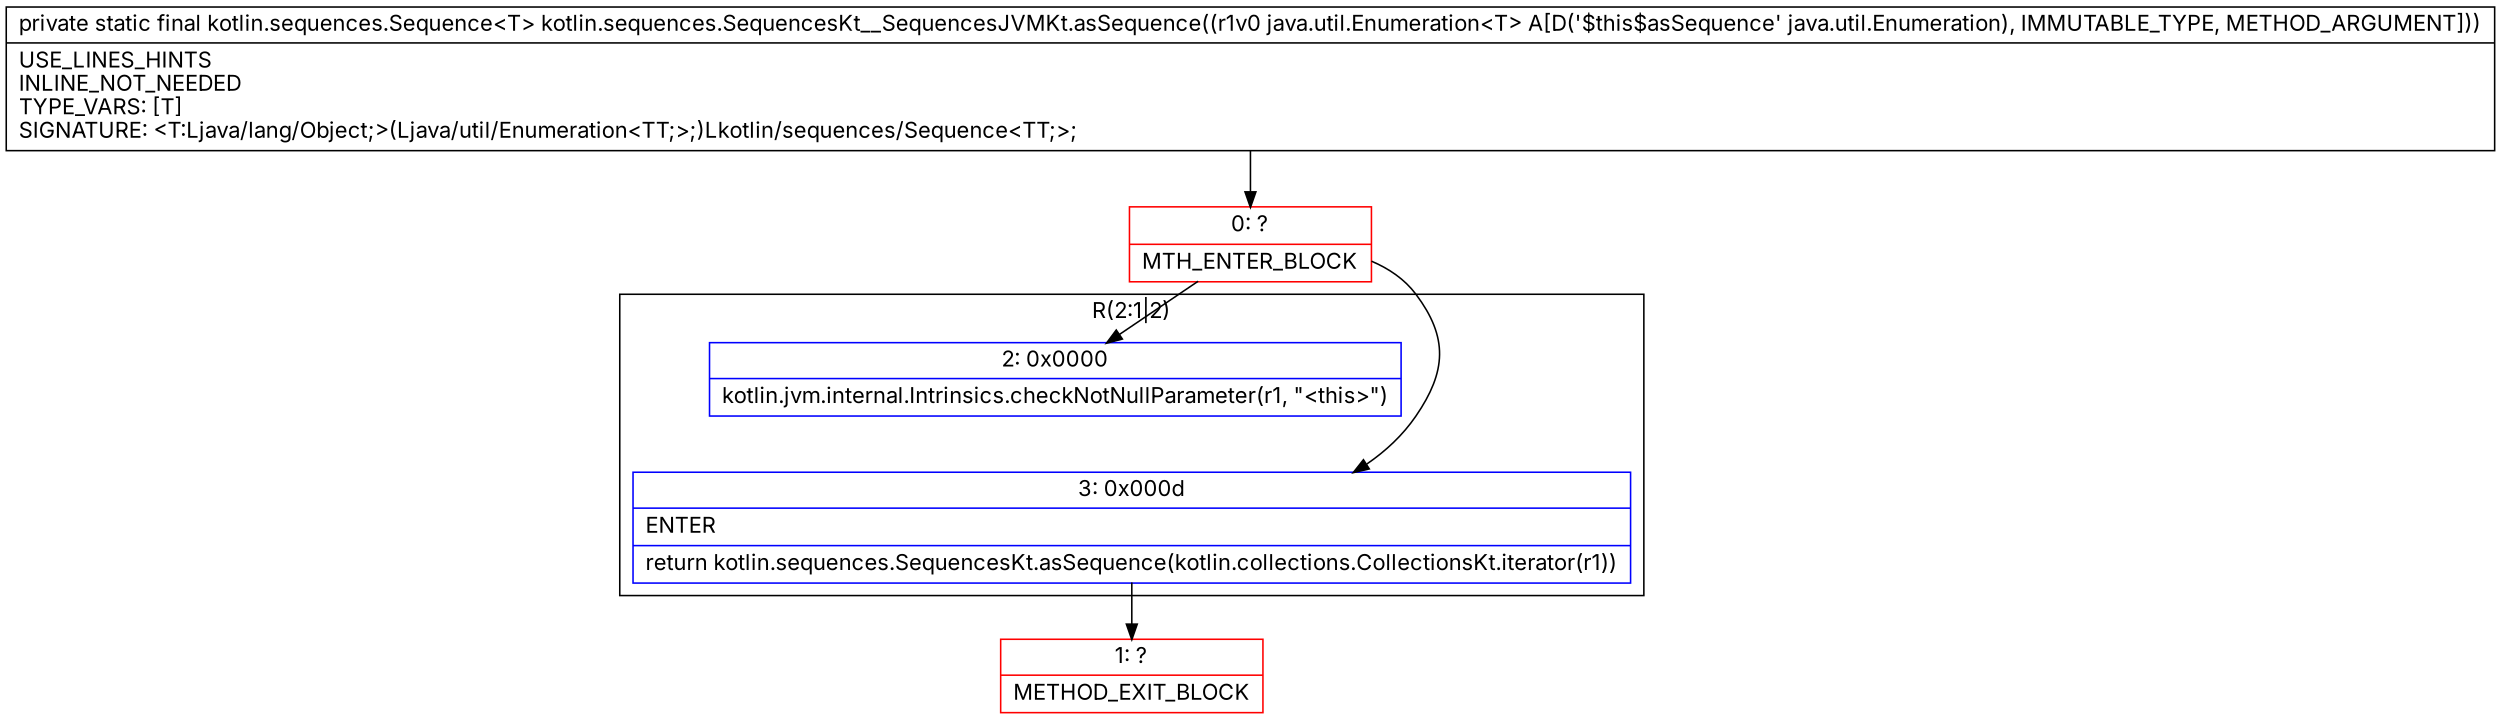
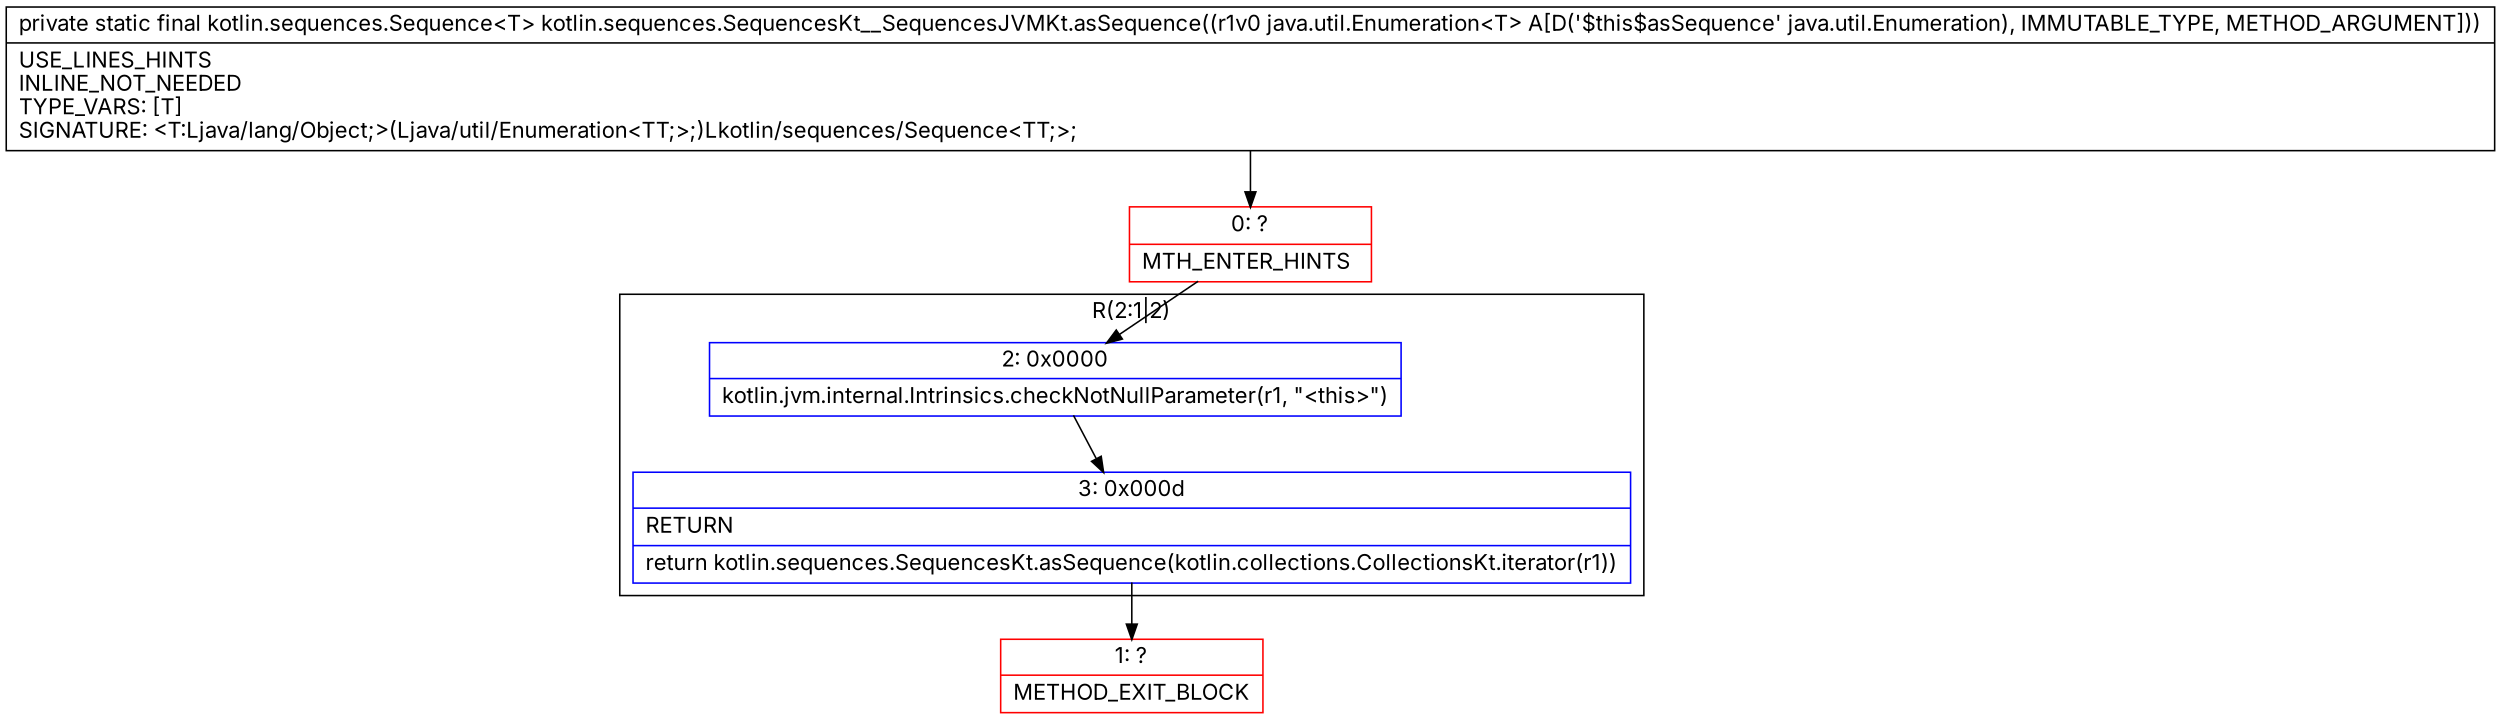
node "0: ?": text "MTH_ENTER_BLOCK" -> "MTH_ENTER_HINTS"
edge "0: ?" -> "3: 0x000d": now "2: 0x0000" -> "3: 0x000d"
node "3: 0x000d": text "ENTER" -> "RETURN"
